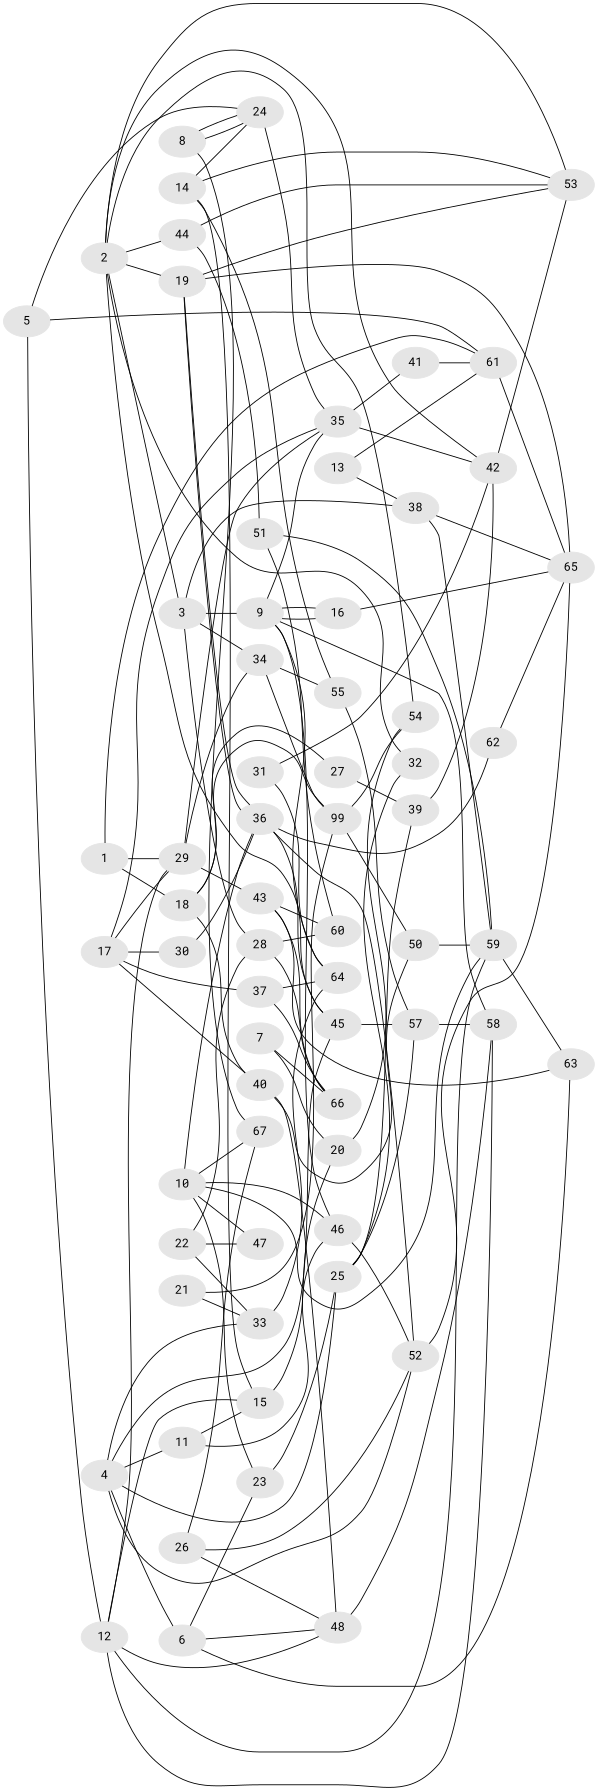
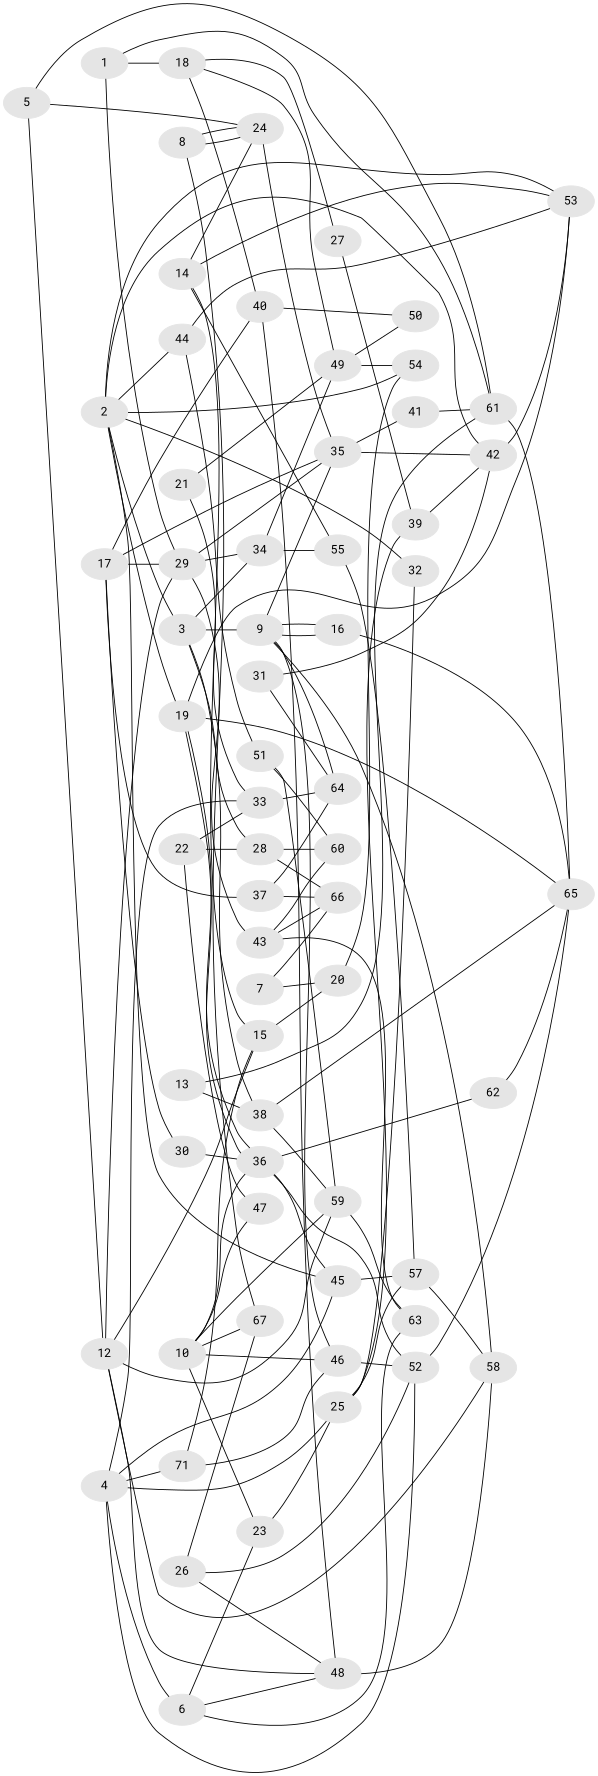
node "99": label "99" -> "49"
edge "50" -- "59": removed
node "11": label "11" -> "71"
